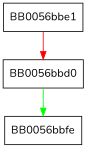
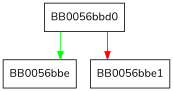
edge "BB0056bbe1" -> "BB0056bbd0": reversed
node "BB0056bbfe": label "BB0056bbfe" -> "BB0056bbe"
